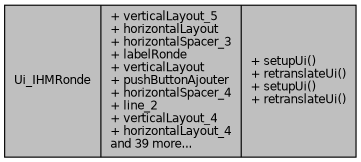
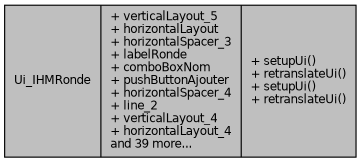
node "Ui_IHMRonde": text "+ verticalLayout" -> "+ comboBoxNom"
